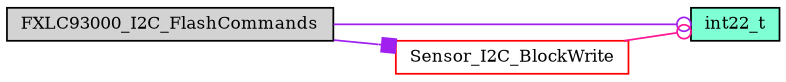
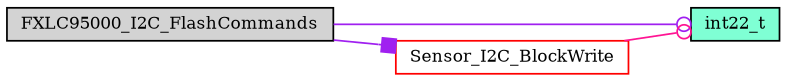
node "FXLC93000_I2C_FlashCommands": label "FXLC93000_I2C_FlashCommands" -> "FXLC95000_I2C_FlashCommands"
